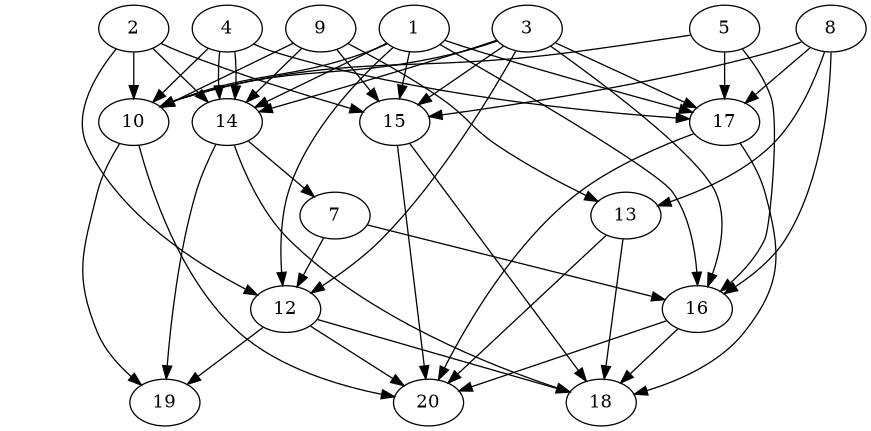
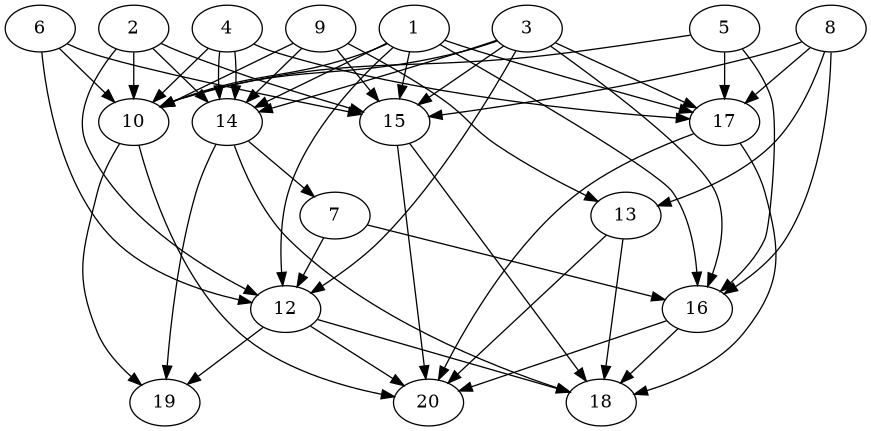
node "6": added
